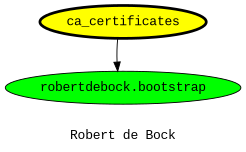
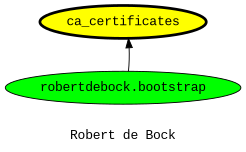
edge "ca_certificates" -> "robertdebock.bootstrap": reversed
